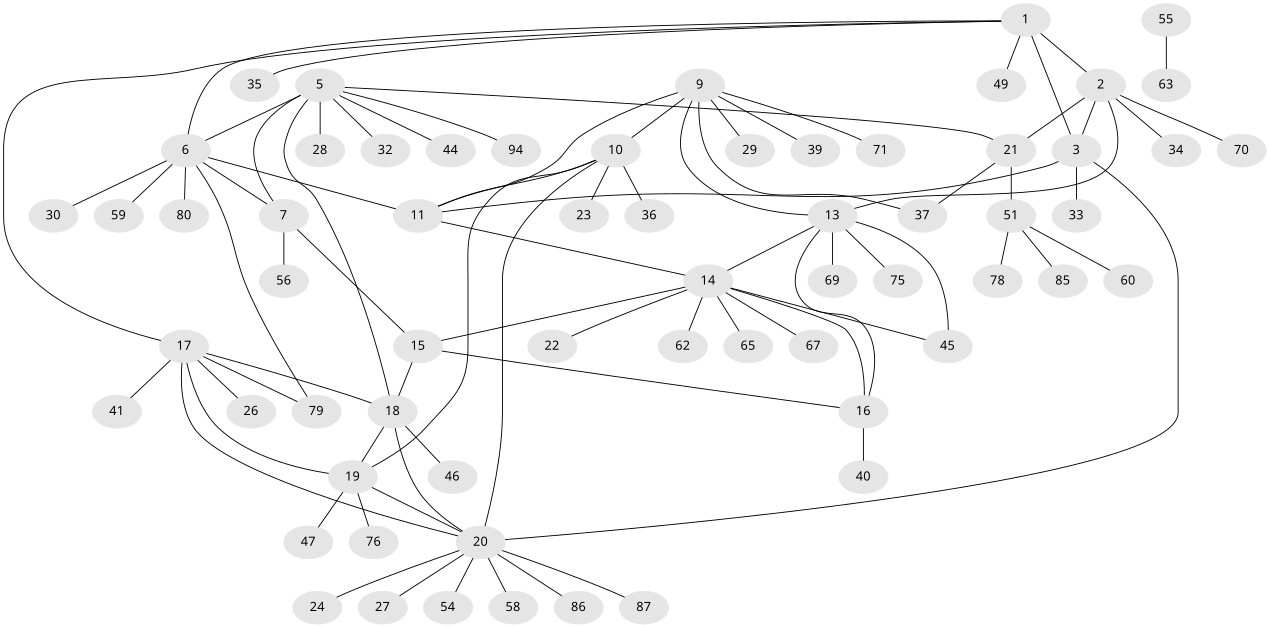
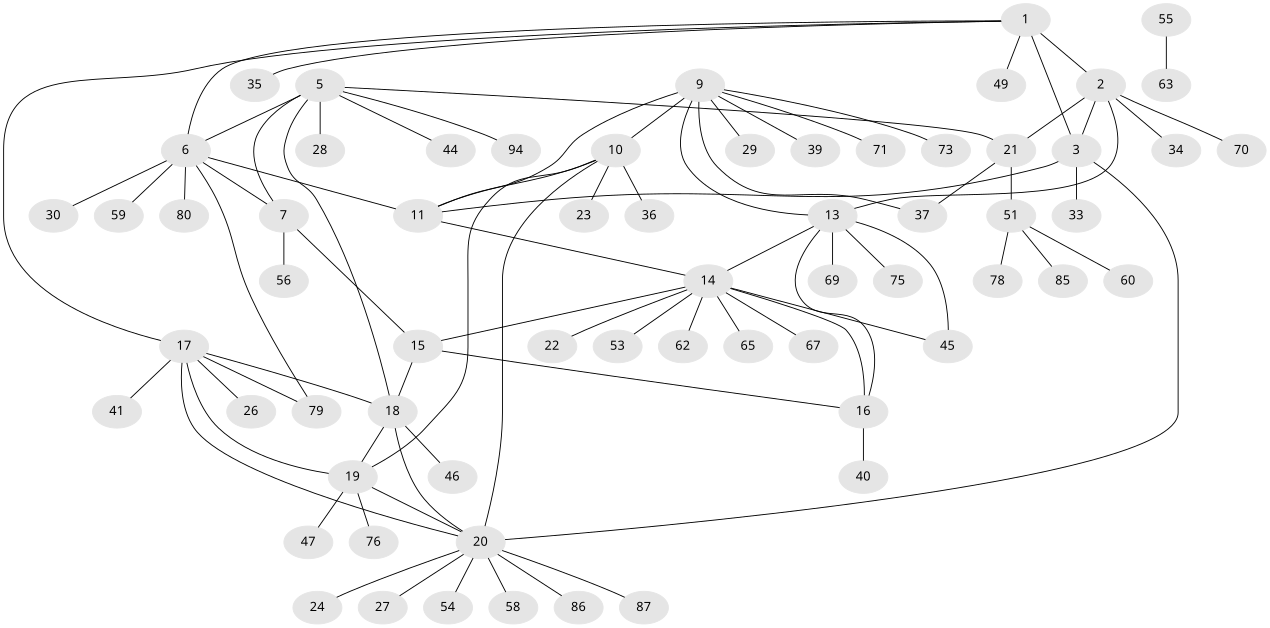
node "32": removed
node "73": added
node "53": added
